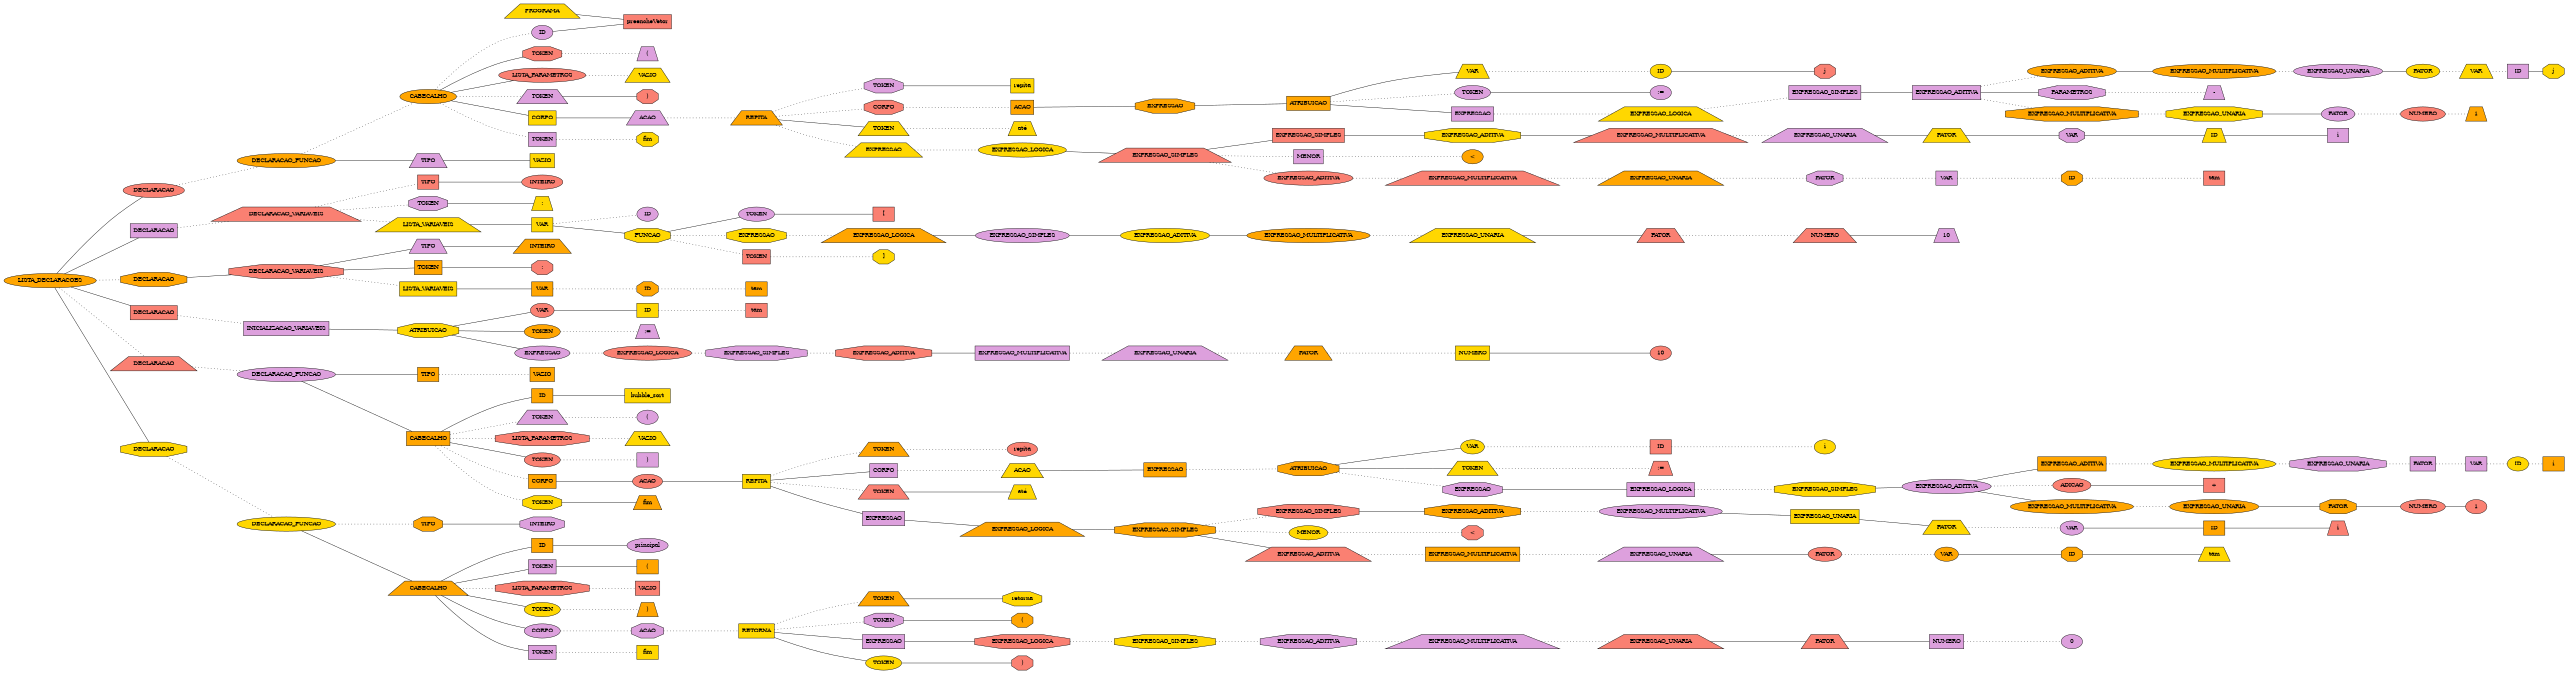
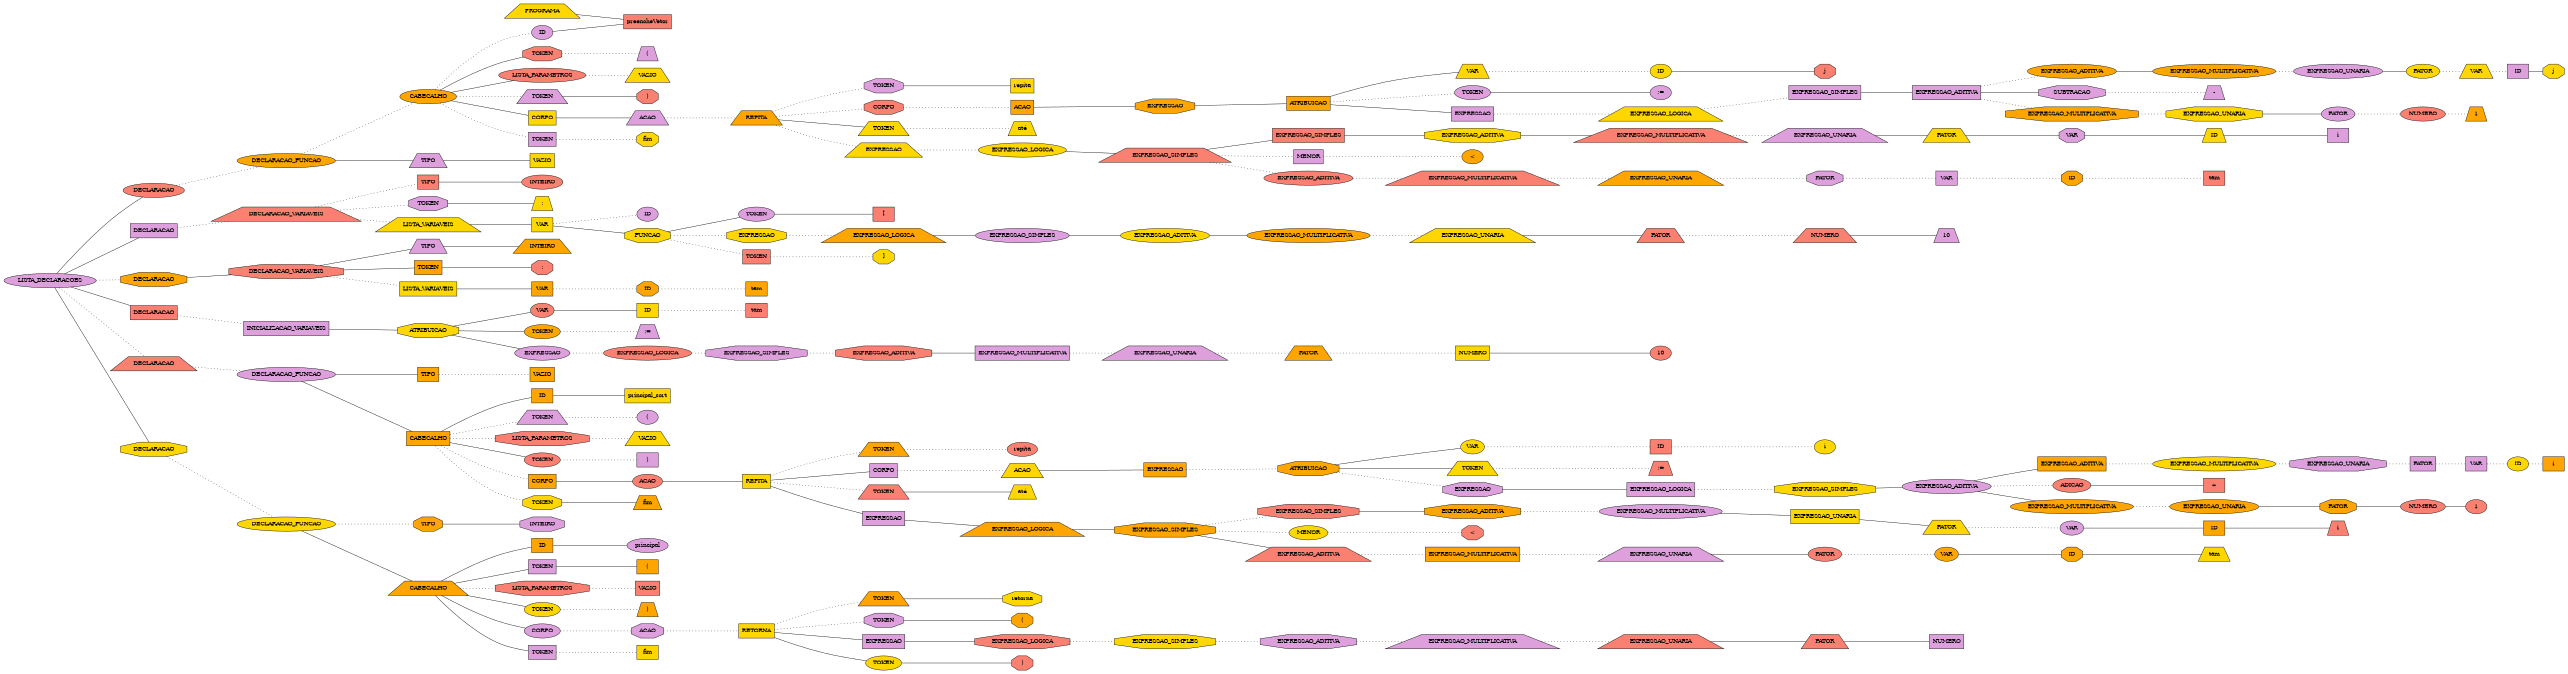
node "PARAMETROS": label "PARAMETROS" -> "SUBTRACAO"
node "LISTA_DECLARACOES": fillcolor orange -> plum
node "bubble_sort": label "bubble_sort" -> "principal_sort"
node "0": removed
